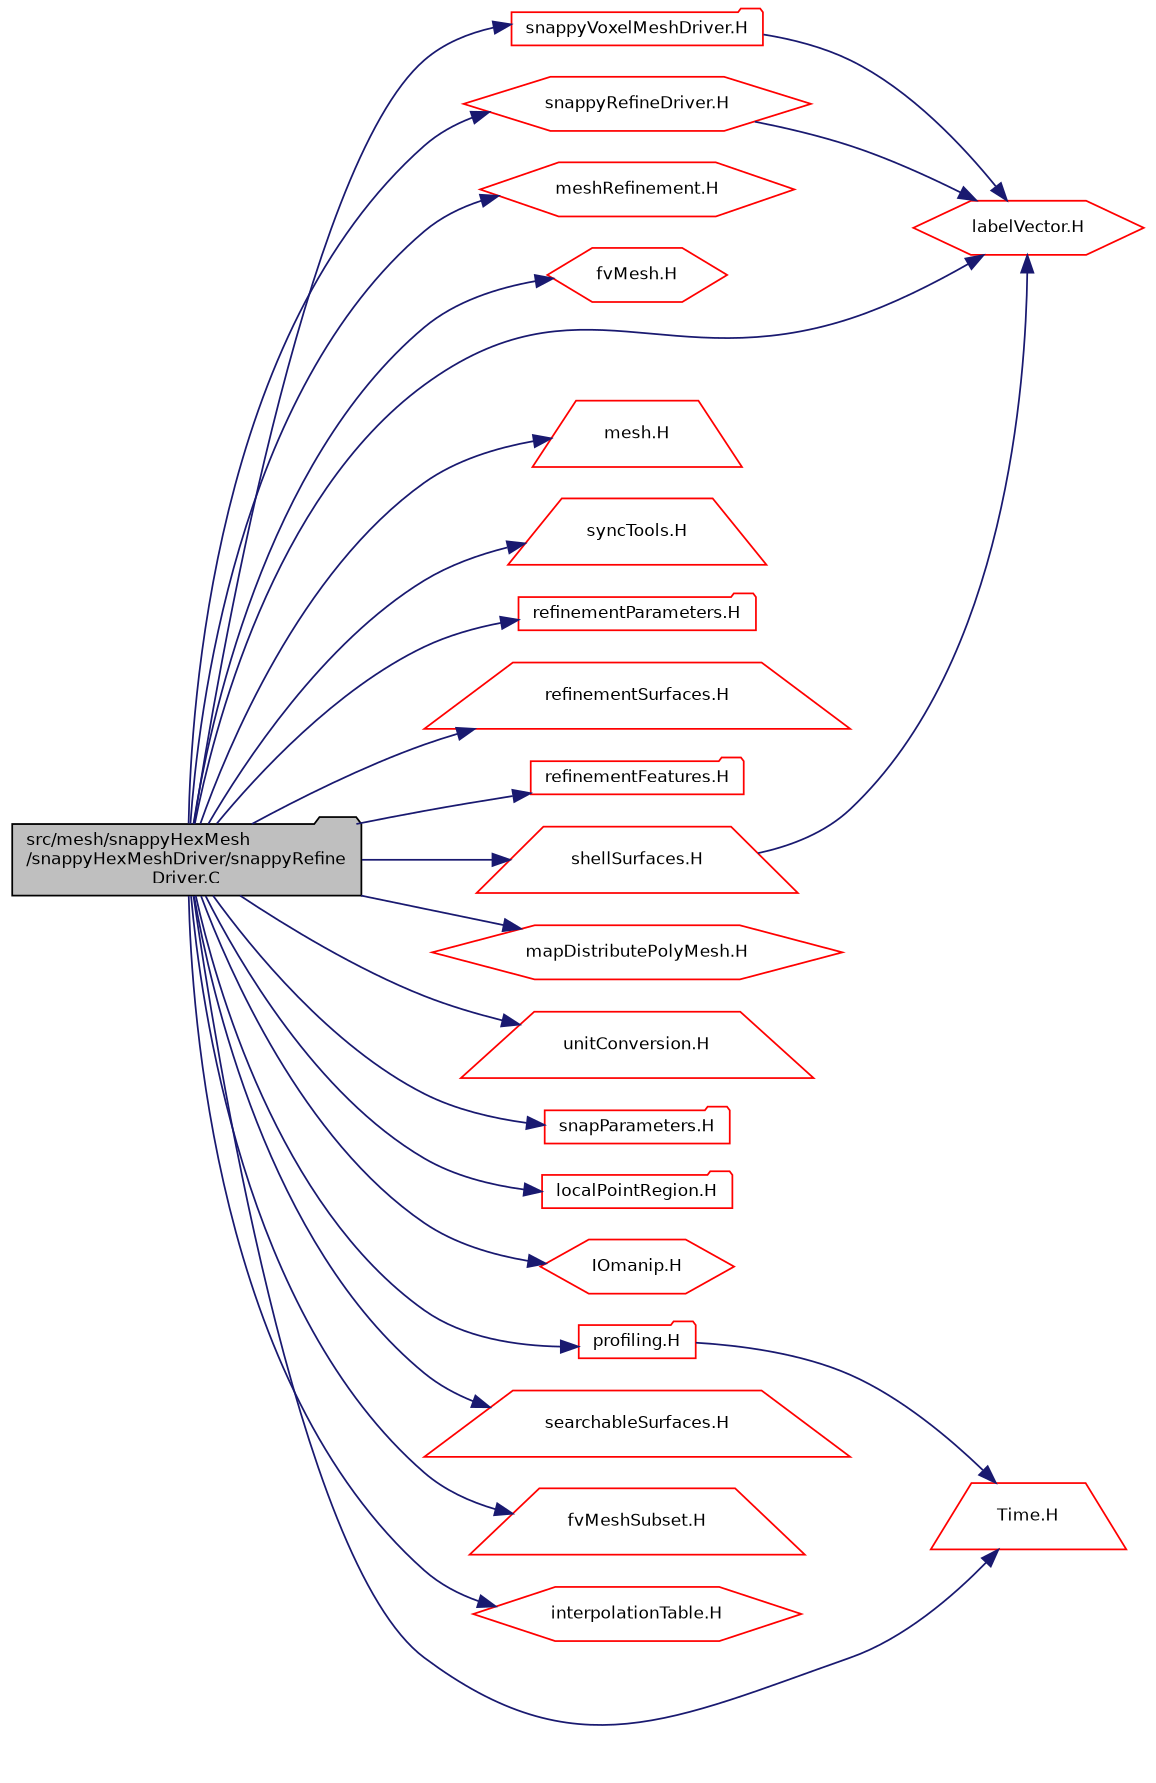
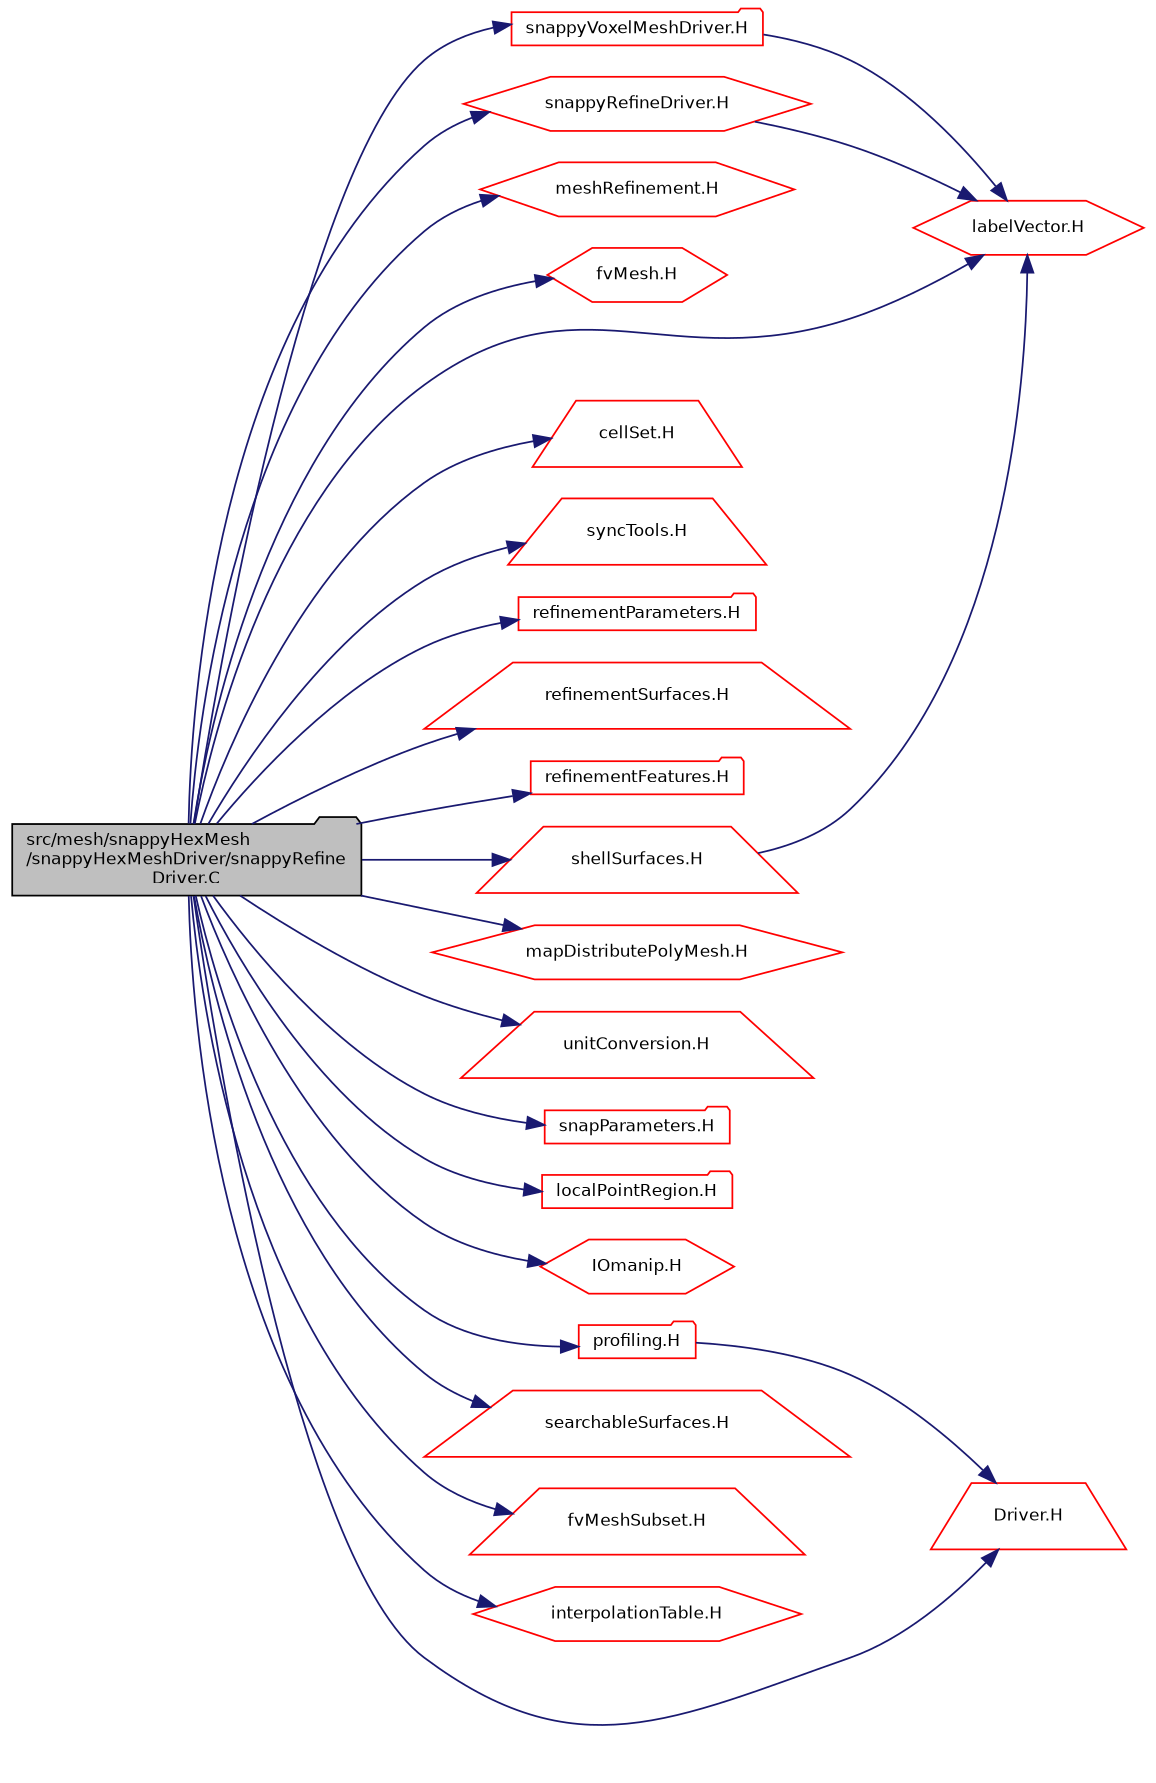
node "mesh.H": label "mesh.H" -> "cellSet.H"
node "Time.H": label "Time.H" -> "Driver.H"
